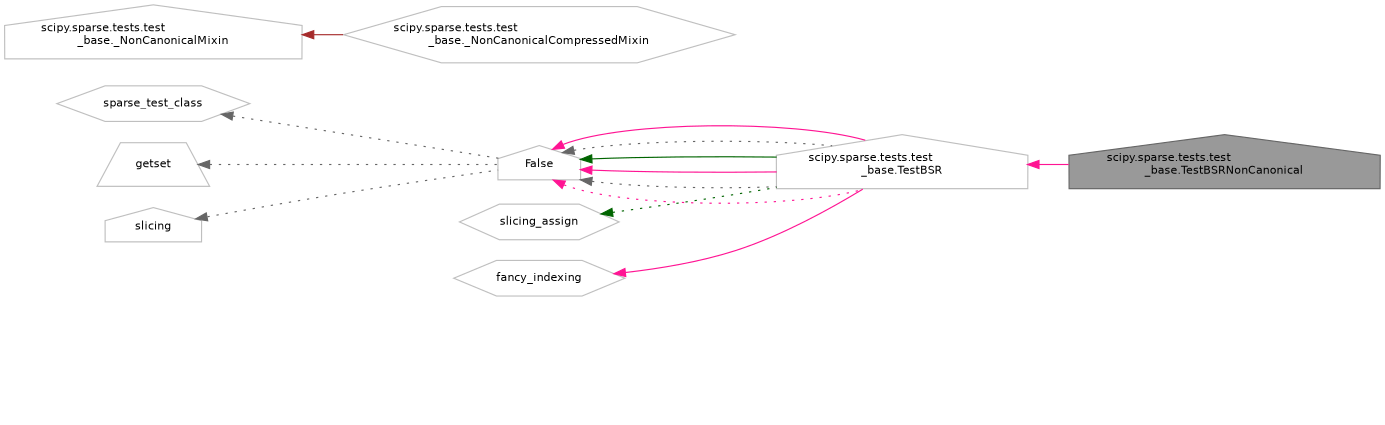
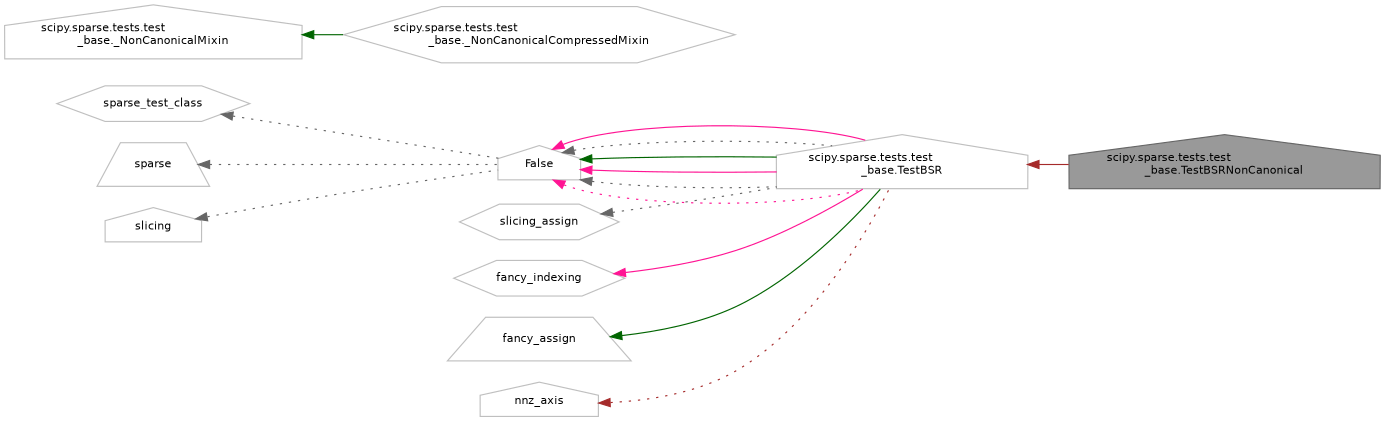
edge "scipy.sparse.tests.test _base._NonCanonicalCompressedMixin" -> "scipy.sparse.tests.test _base._NonCanonicalMixin": color brown -> darkgreen
node "getset": label "getset" -> "sparse"
edge "scipy.sparse.tests.test _base.TestBSRNonCanonical" -> "scipy.sparse.tests.test _base.TestBSR": color deeppink -> brown
edge "scipy.sparse.tests.test _base.TestBSR" -> "slicing_assign": color darkgreen -> gray40
node "fancy_assign": added
node "nnz_axis": added
